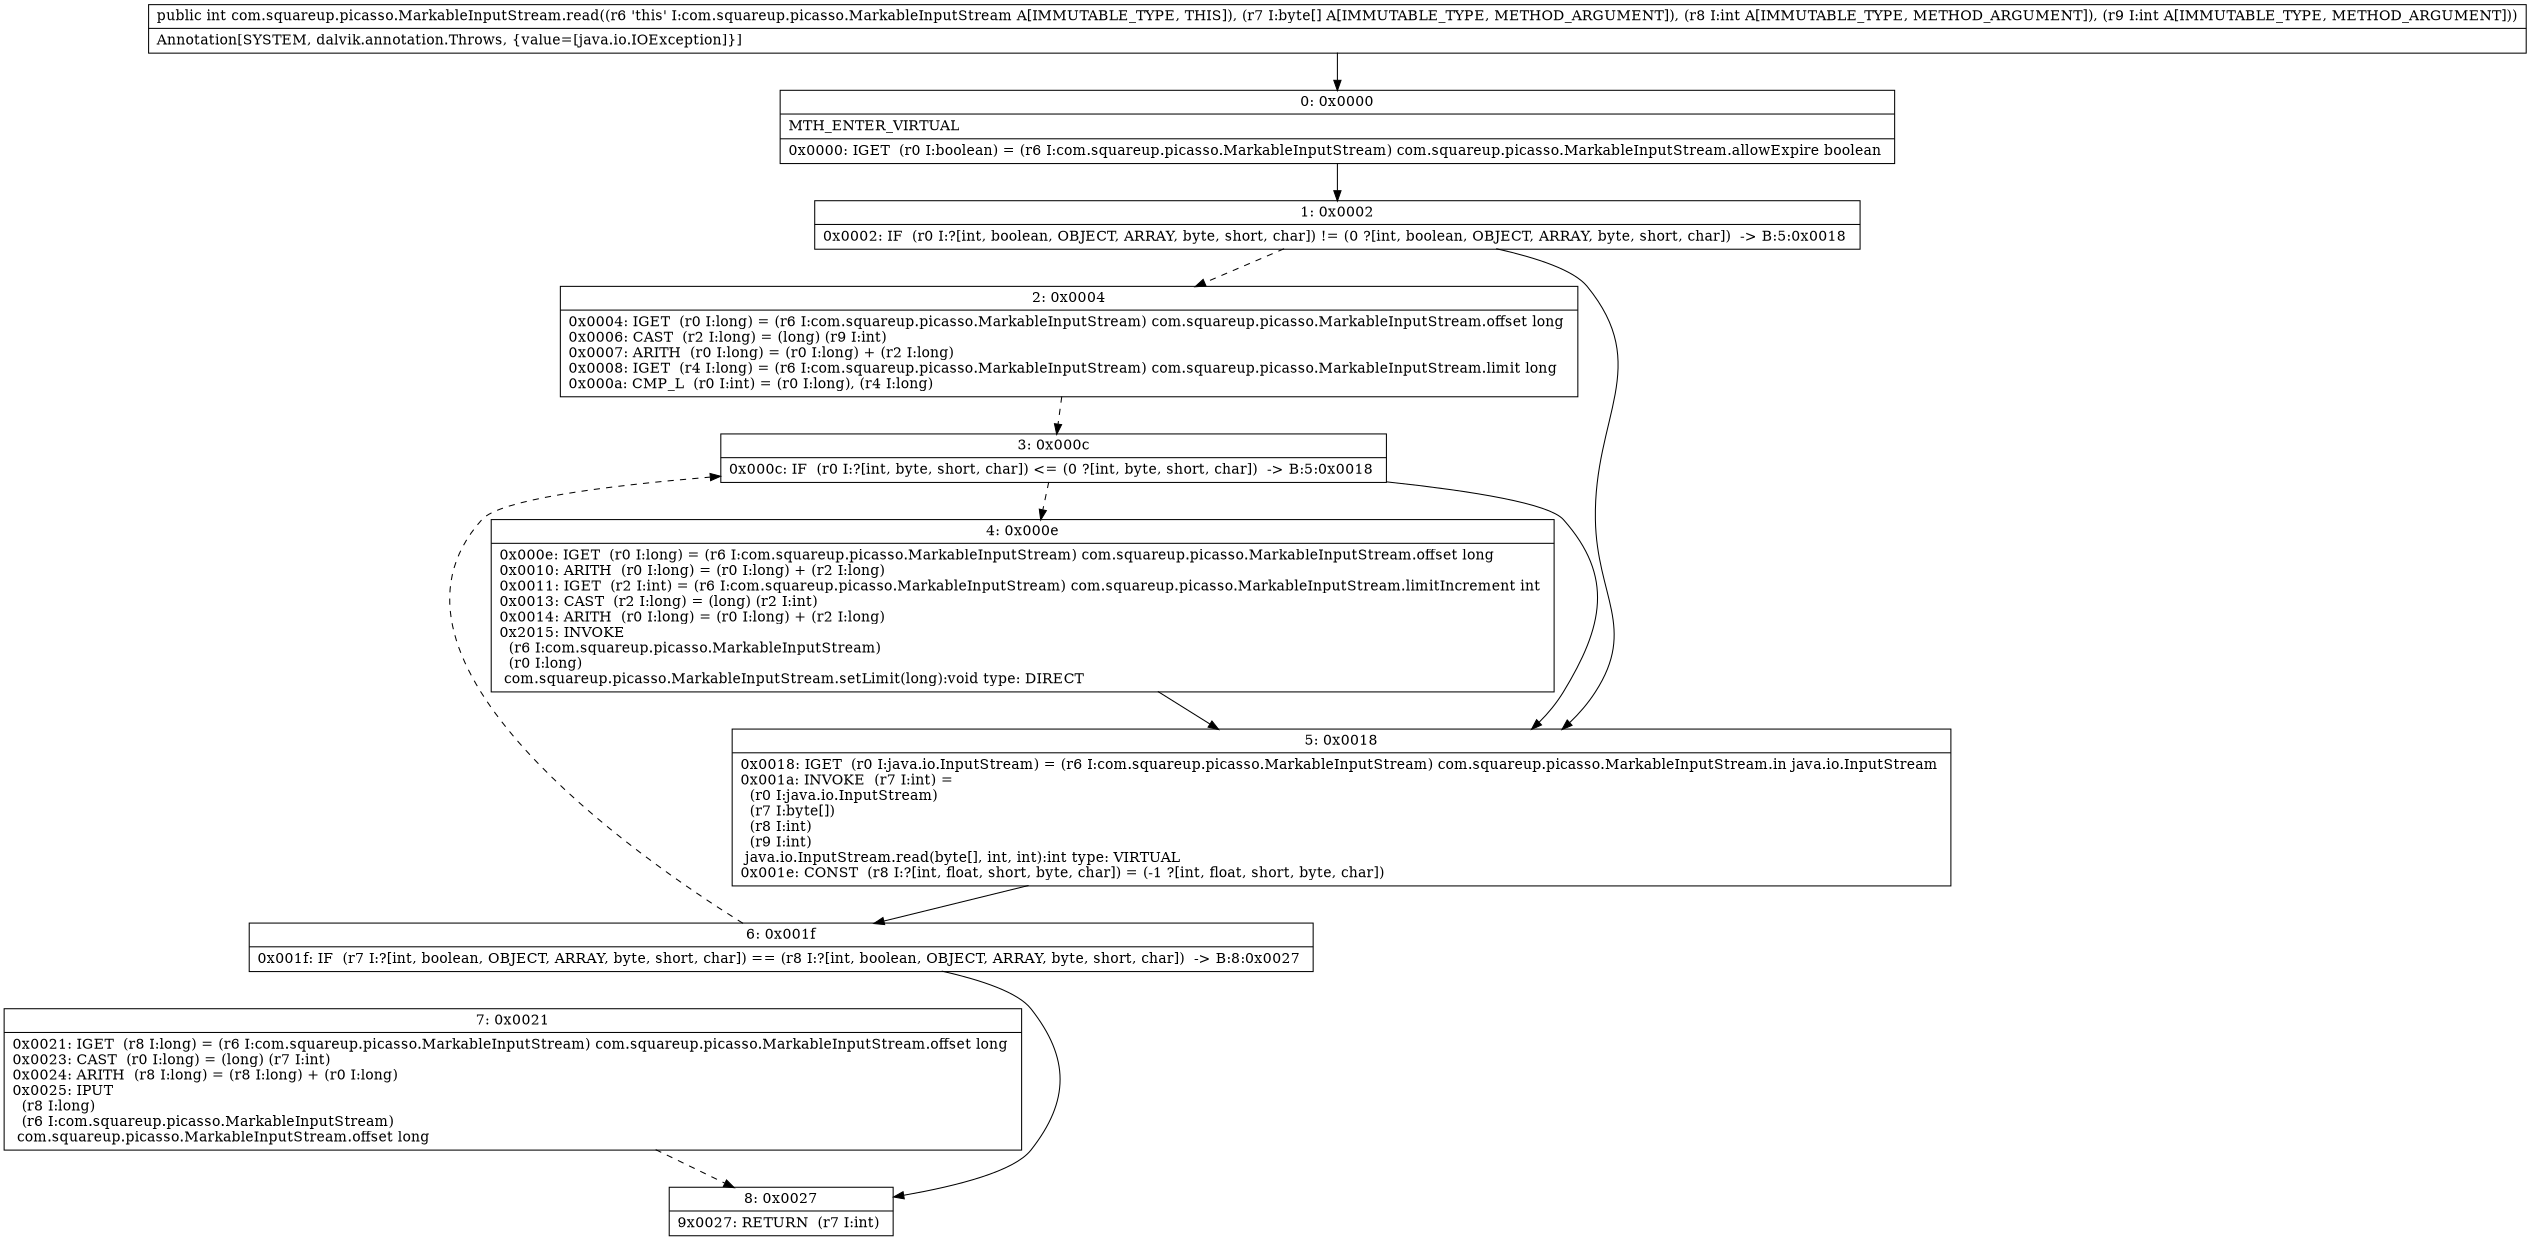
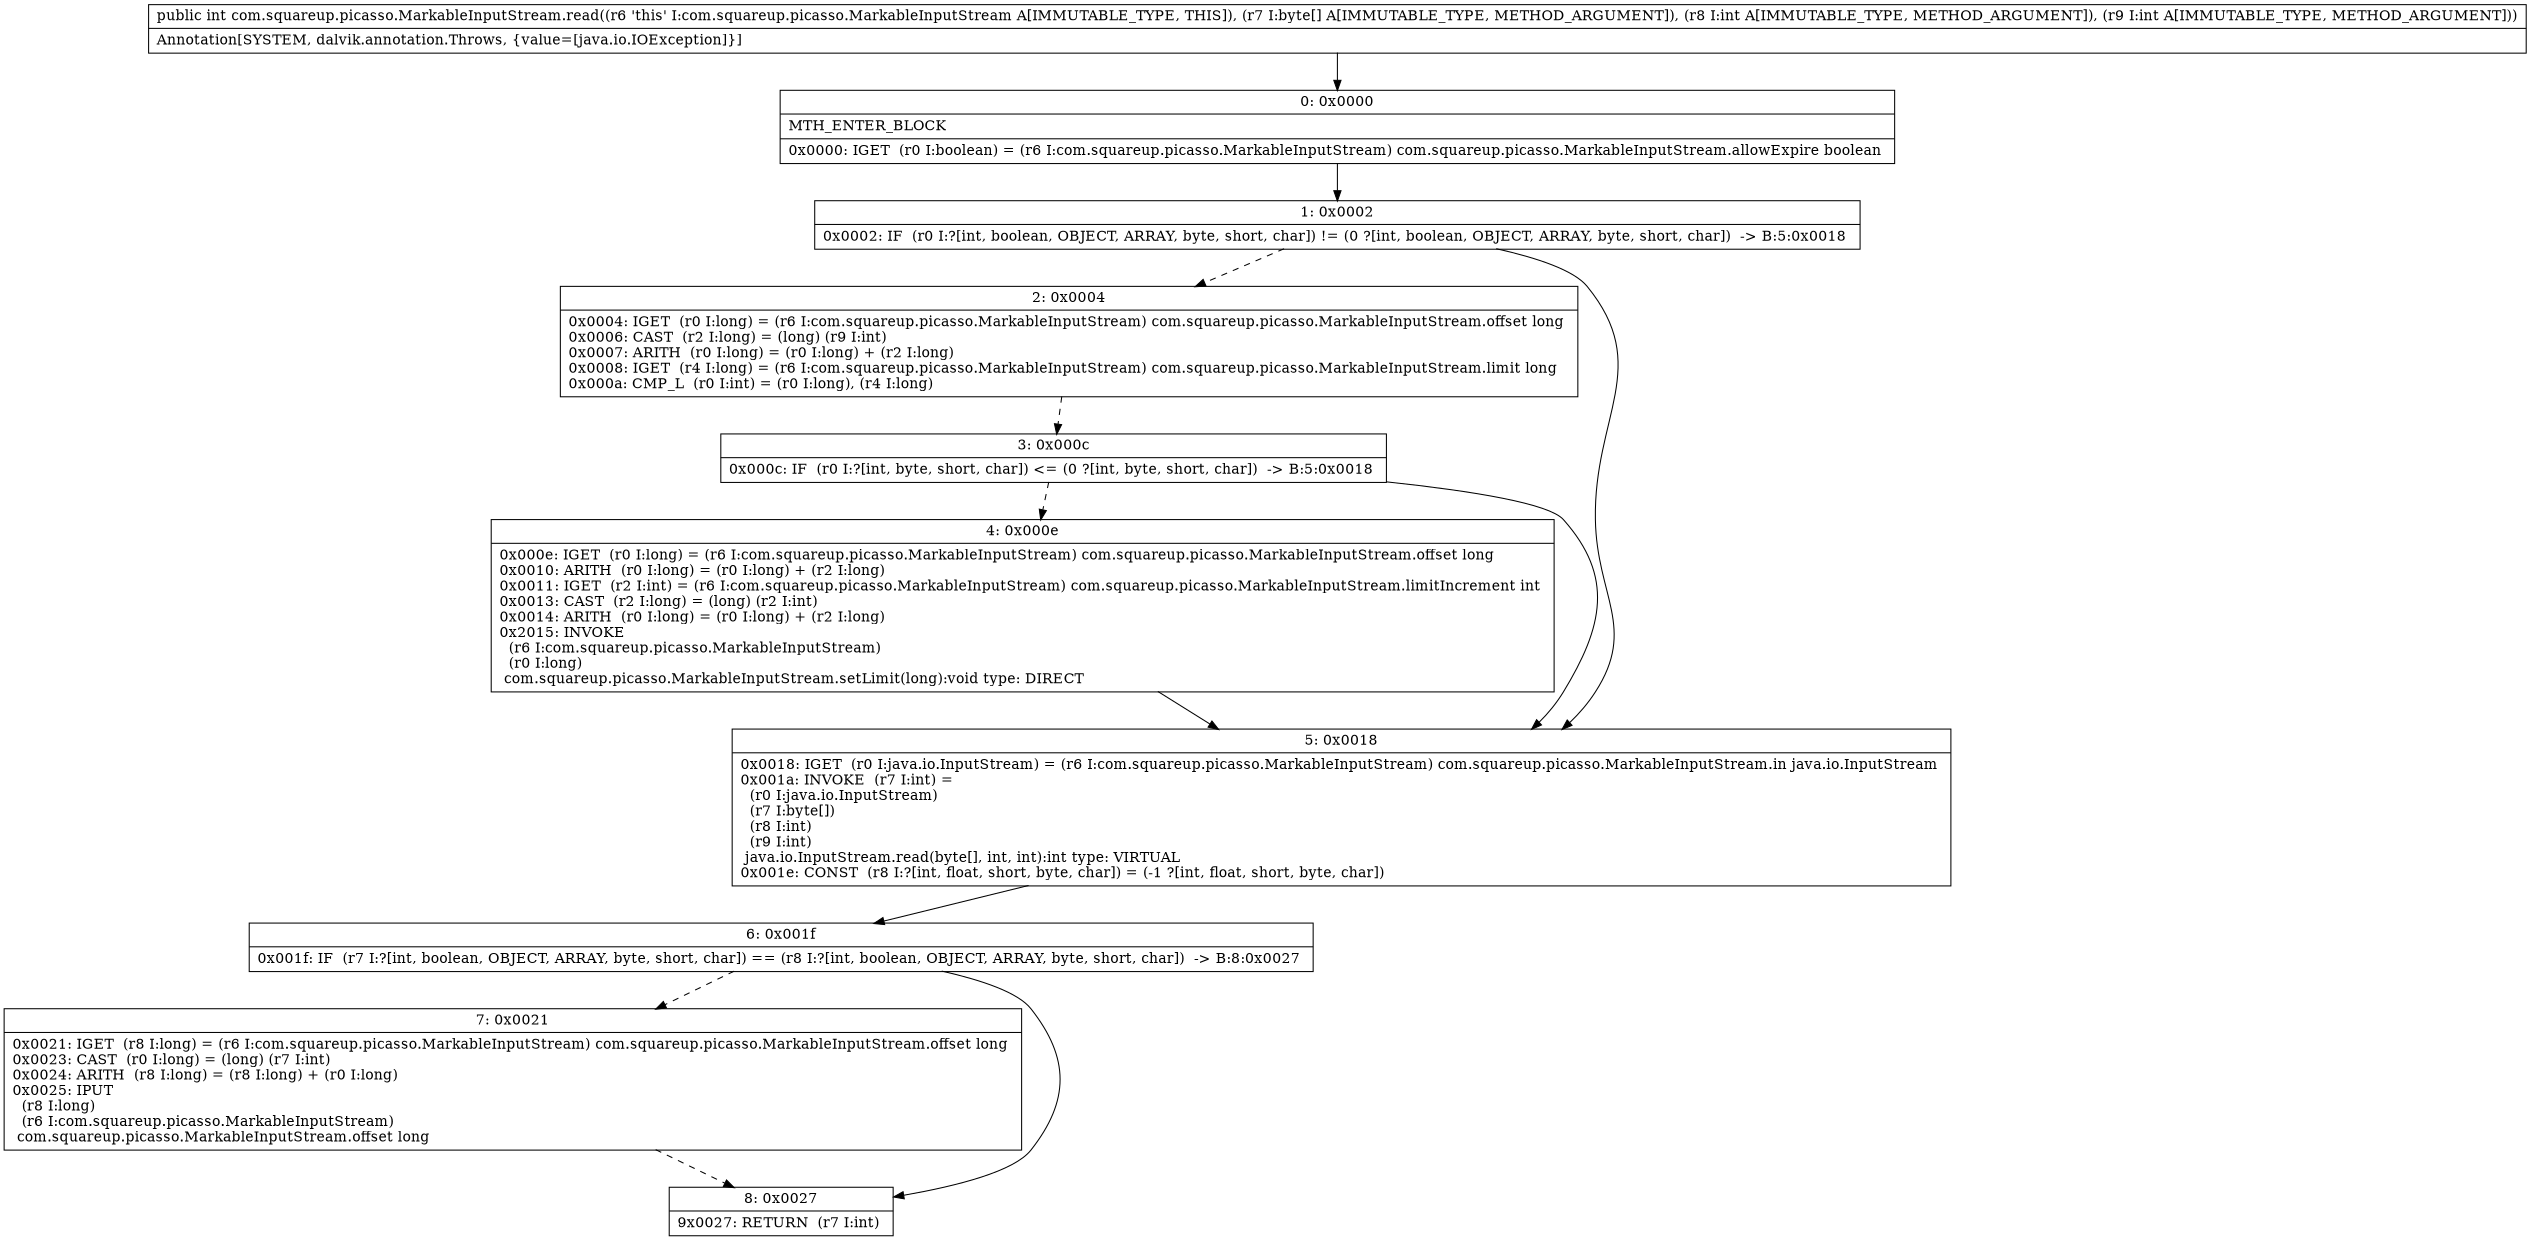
node "0: 0x0000": text "MTH_ENTER_VIRTUAL" -> "MTH_ENTER_BLOCK"
edge "6: 0x001f" -> "3: 0x000c": now "6: 0x001f" -> "7: 0x0021"
